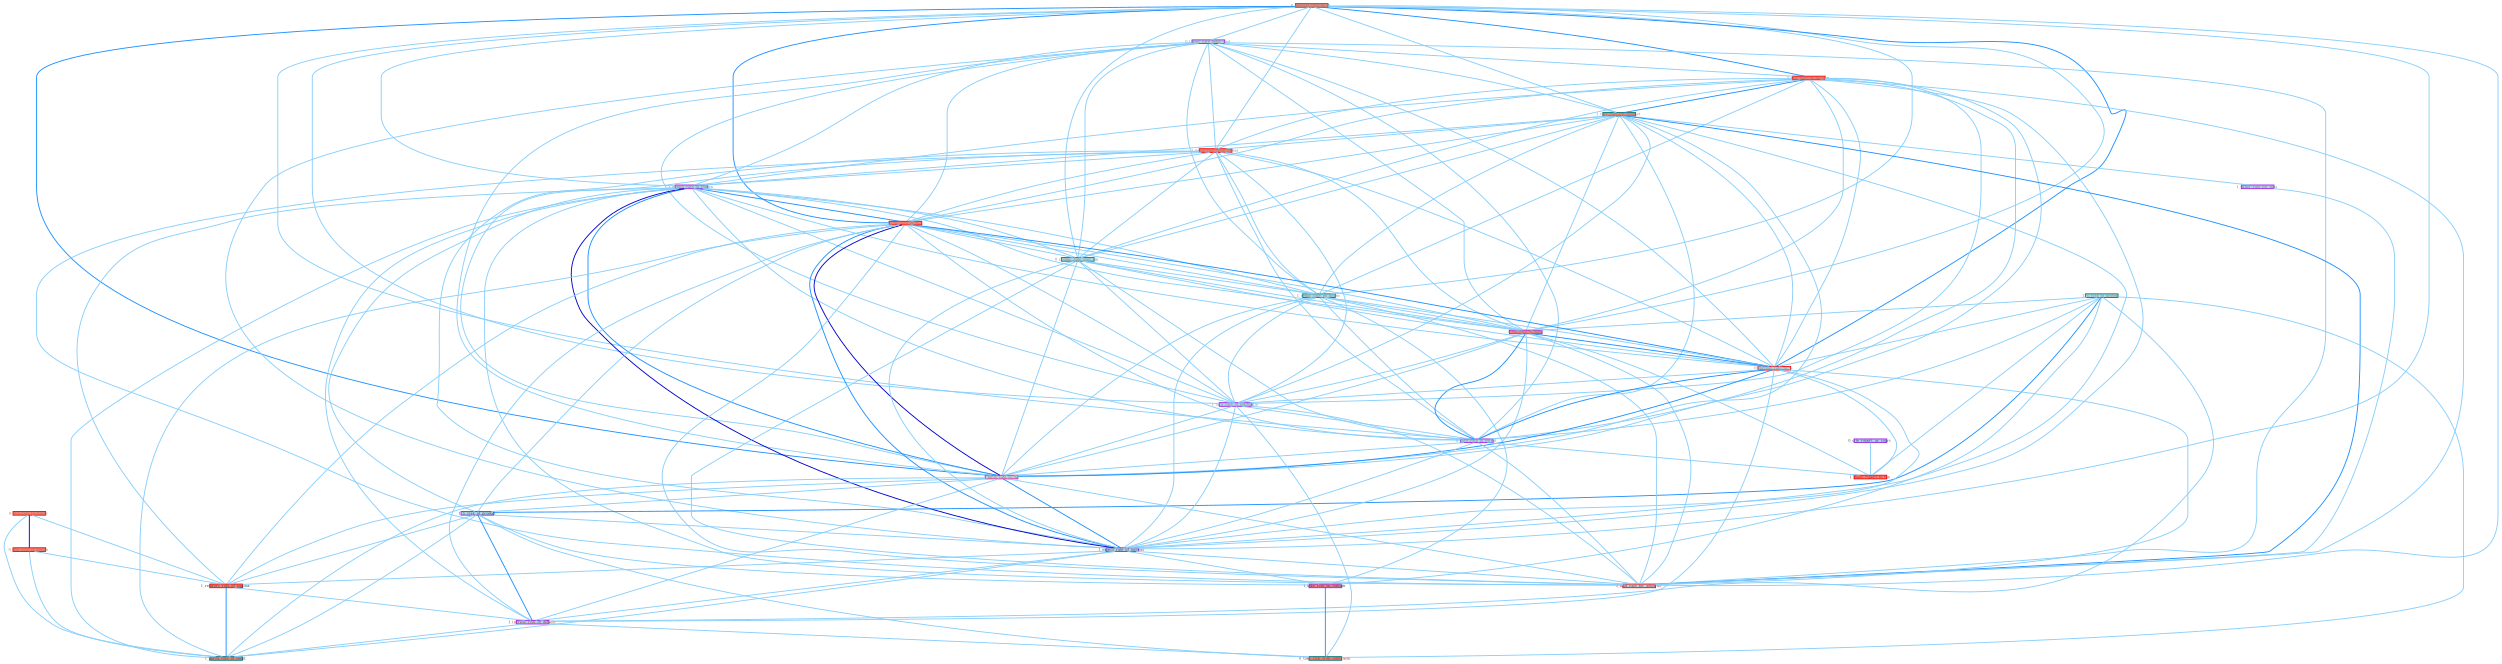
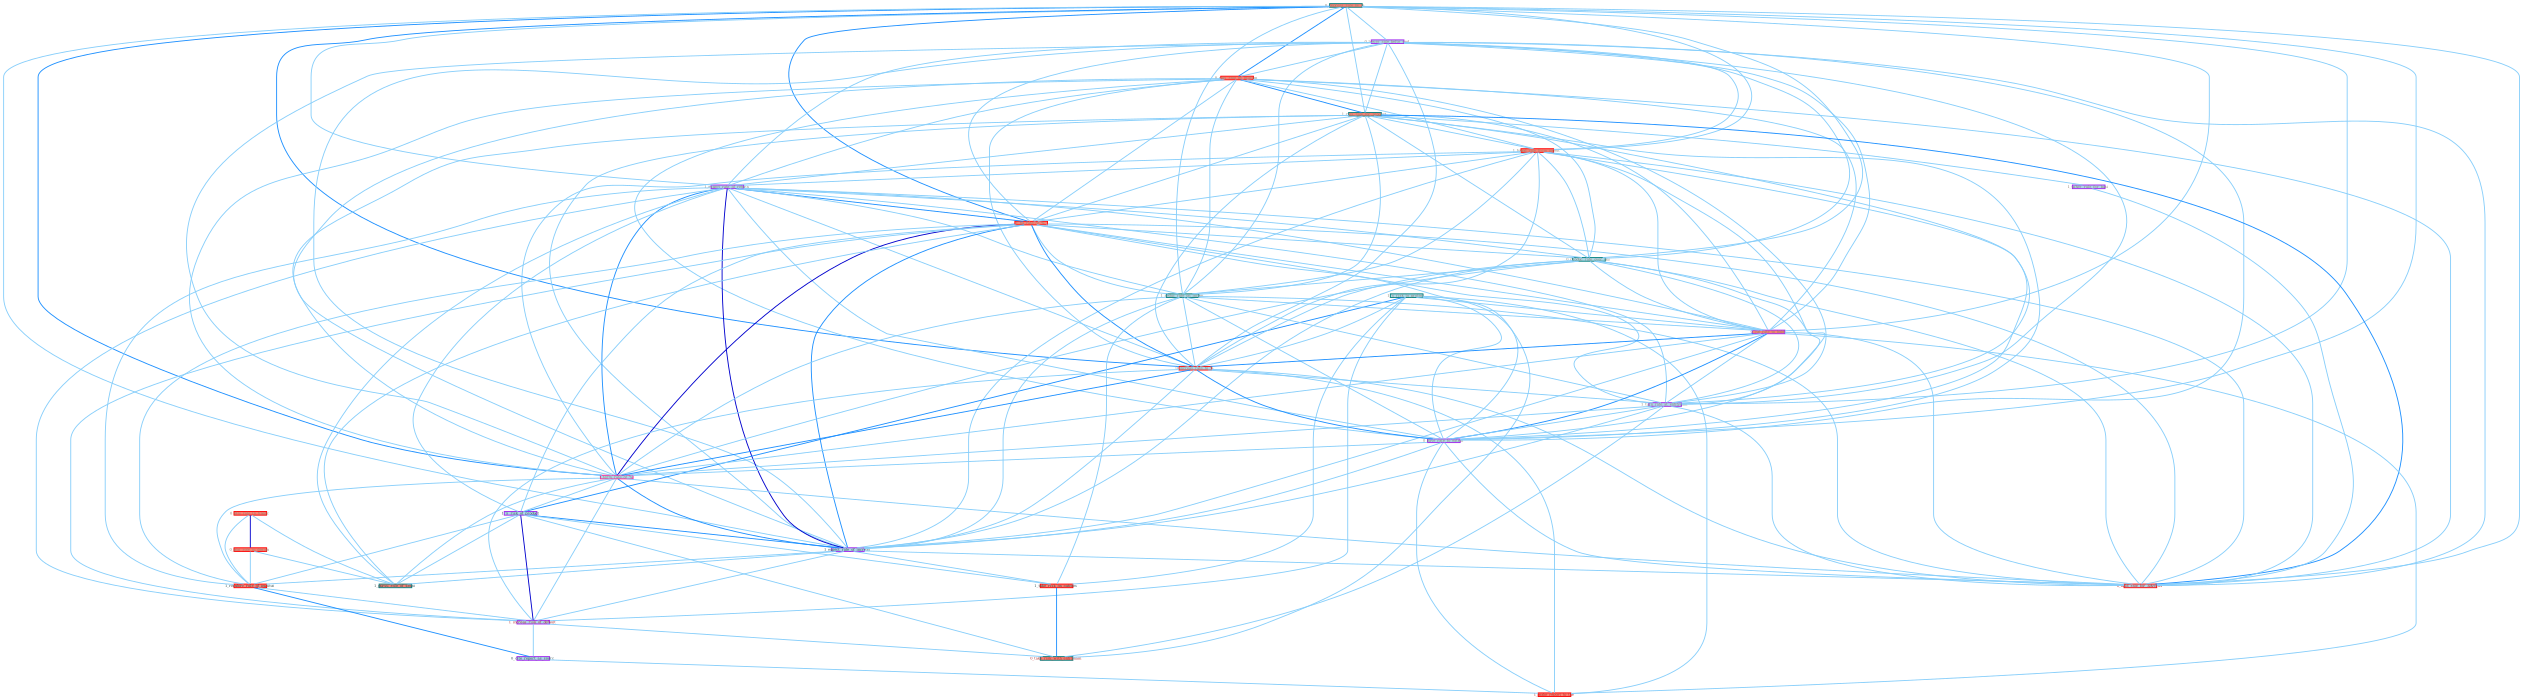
edge "1_'s_risk_of_product" -- "1_expect_rate_of_increas": color #87cefa -> #1e90ff
edge "1_'s_risk_of_product" -- "1_increas_risk_of_default": color #1e90ff -> #0000cd
node "1_take_risk_on_outcom": color purple -> red
edge "1_reinforc_role_of_institut" -- "1_pursu_role_of_senat": now "1_reinforc_role_of_institut" -- "0_cite_report_as_sourc"
edge "1_increas_risk_of_default" -- "1_pursu_role_of_senat": now "1_increas_risk_of_default" -- "0_cite_report_as_sourc"
